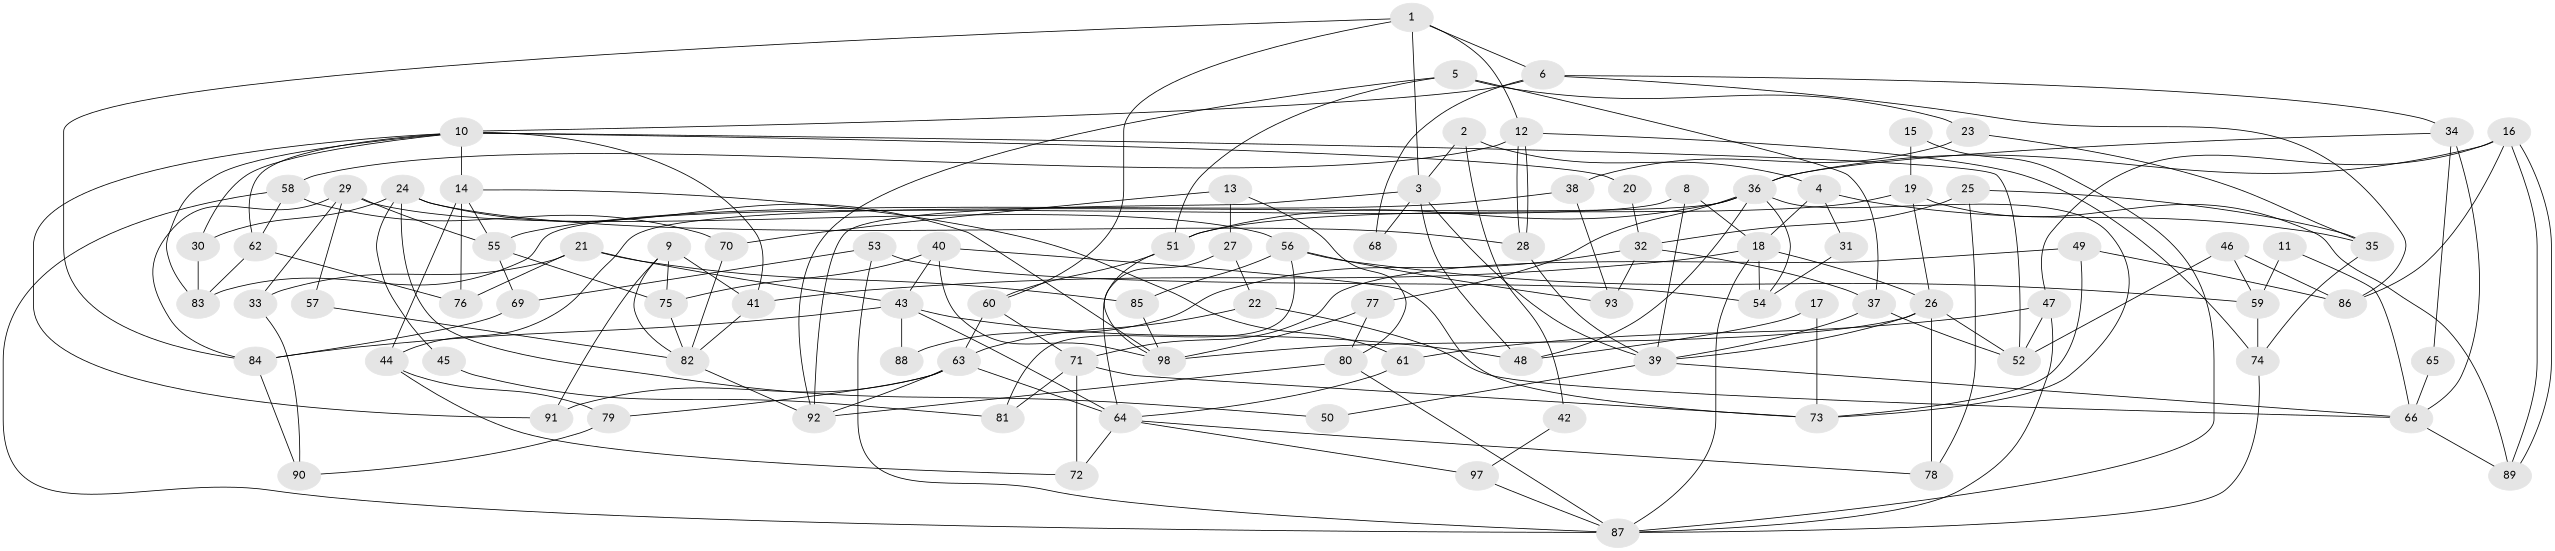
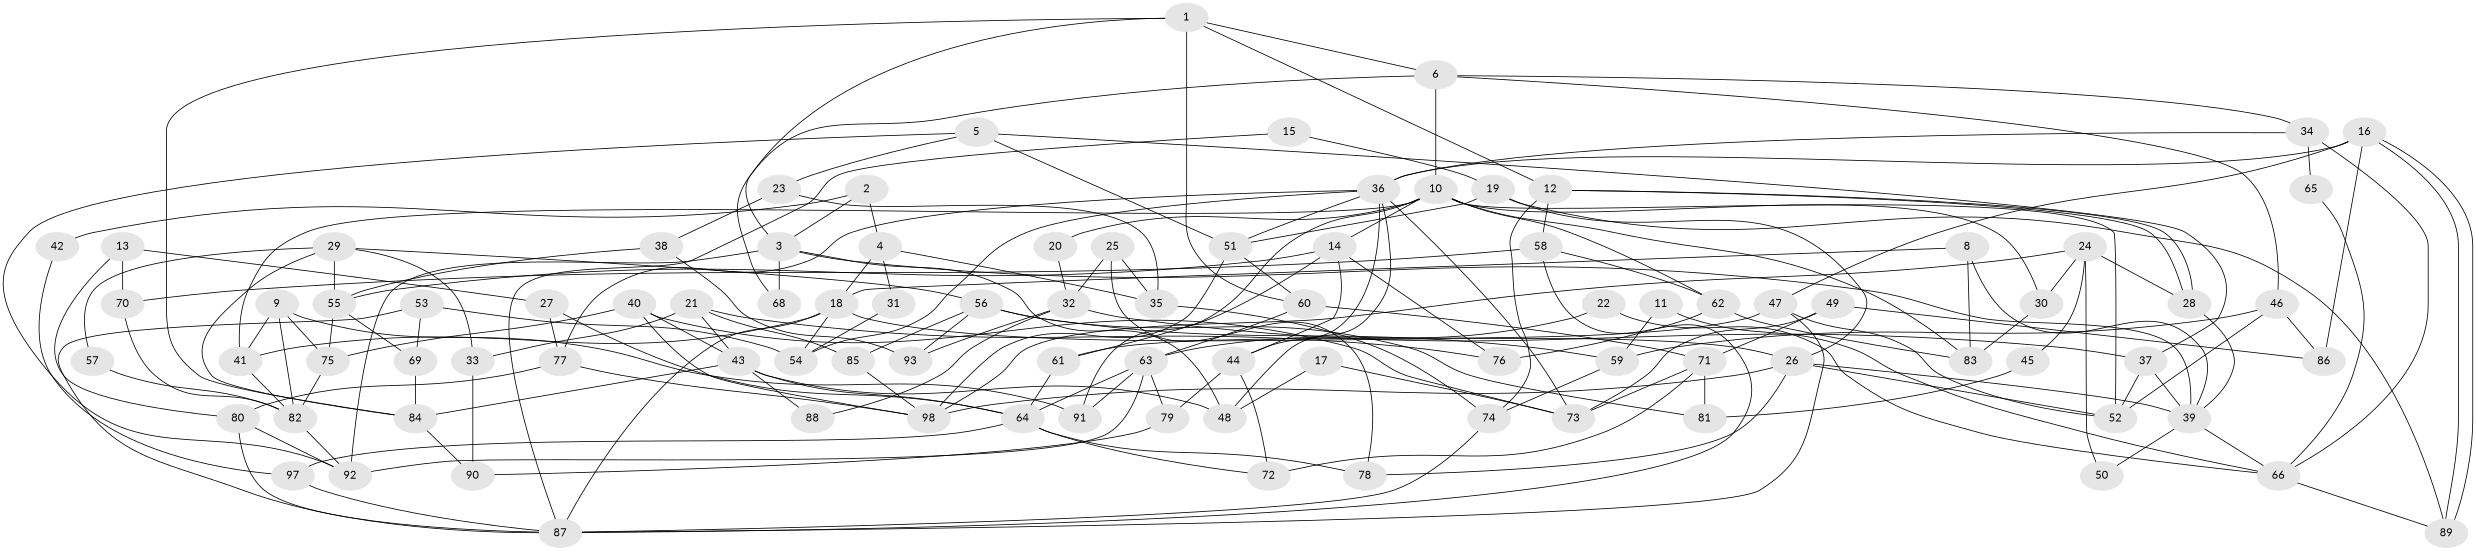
edge "6" -- "86": now "6" -- "46"
edge "27" -- "22": now "27" -- "77"
